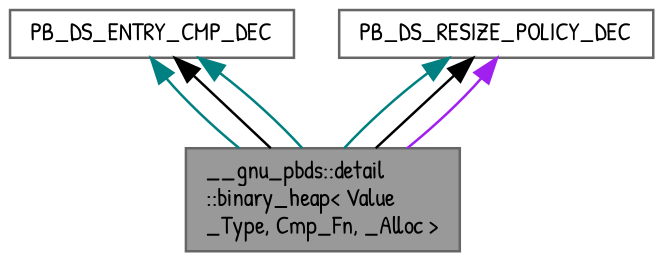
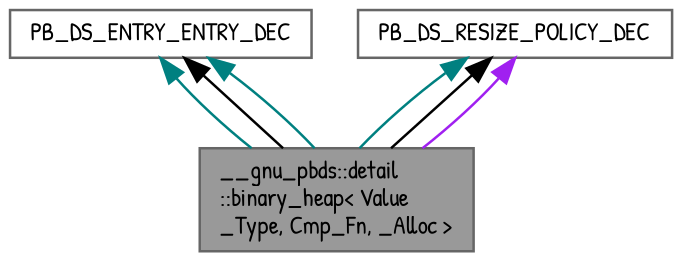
node "PB_DS_ENTRY_CMP_DEC": label "PB_DS_ENTRY_CMP_DEC" -> "PB_DS_ENTRY_ENTRY_DEC"
